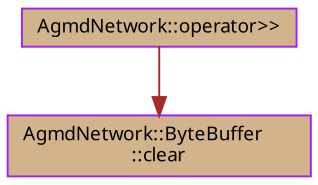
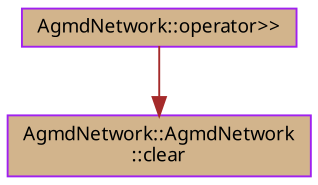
node "AgmdNetwork::ByteBuffer ::clear": label "AgmdNetwork::ByteBuffer ::clear" -> "AgmdNetwork::AgmdNetwork ::clear"
